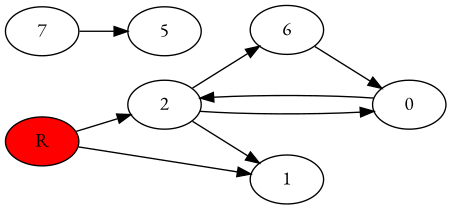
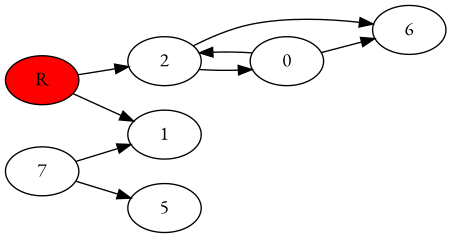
edge "6" -> "0": reversed
edge "2" -> "1": now "7" -> "1"
